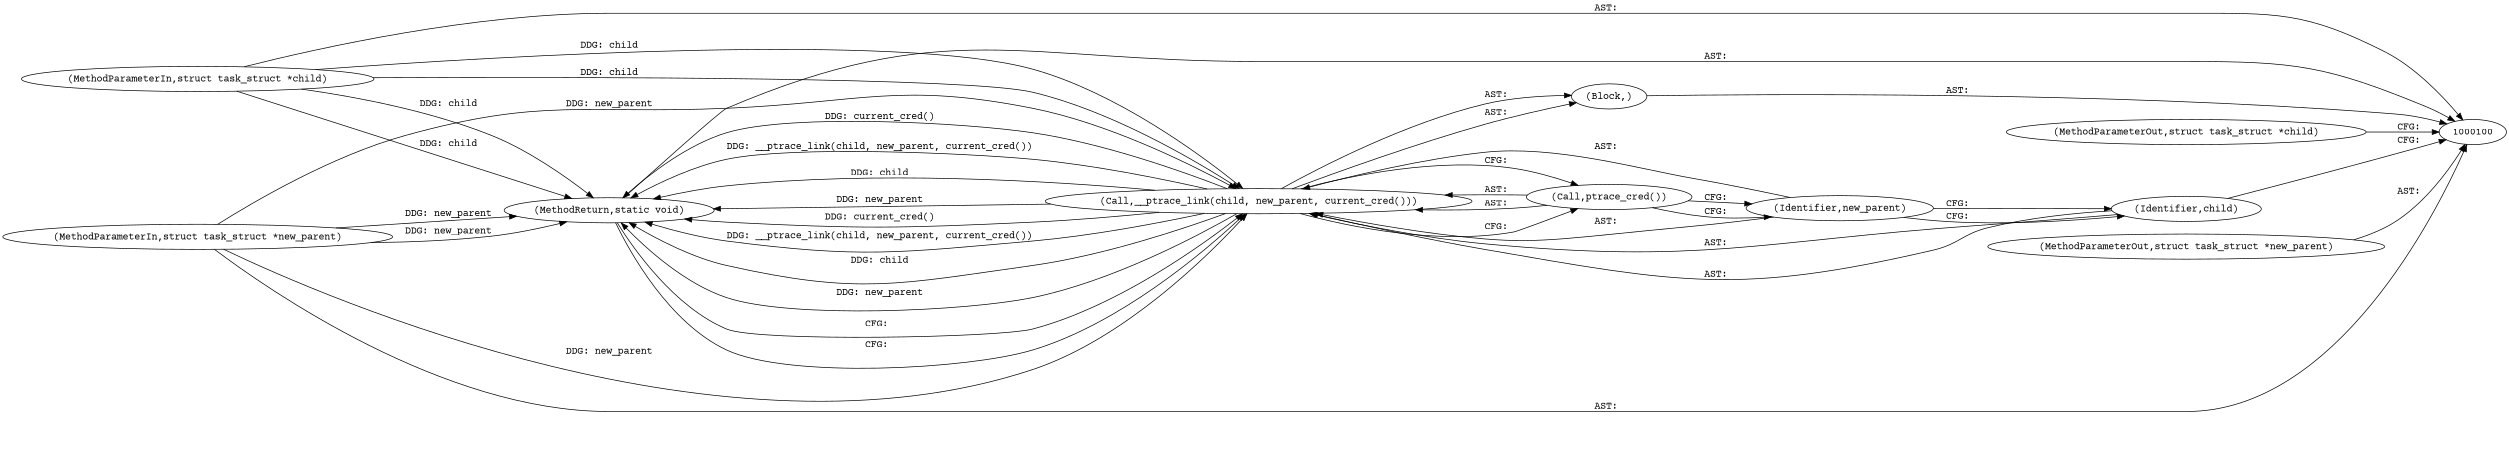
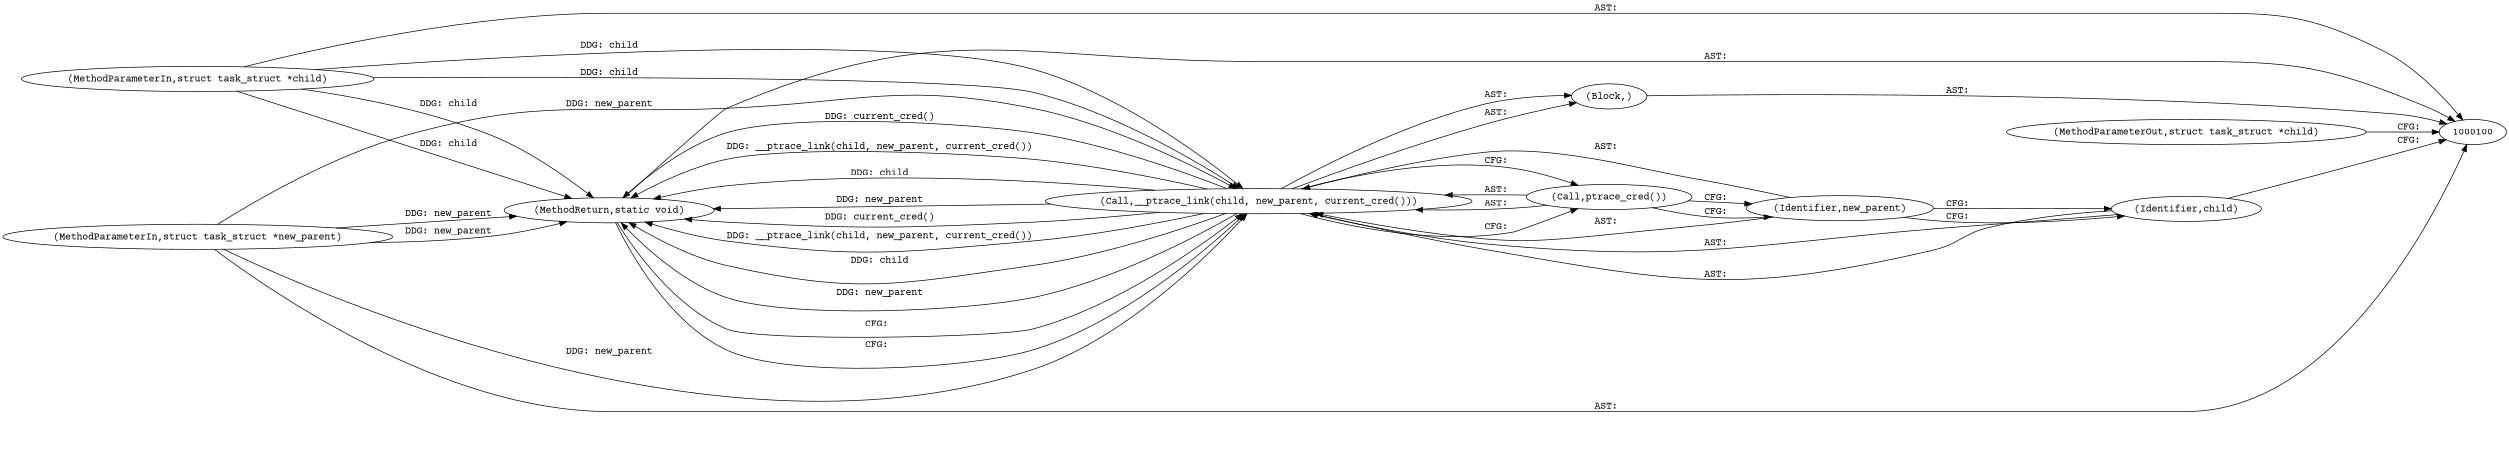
node "(MethodParameterOut,struct task_struct *new_parent)": removed
